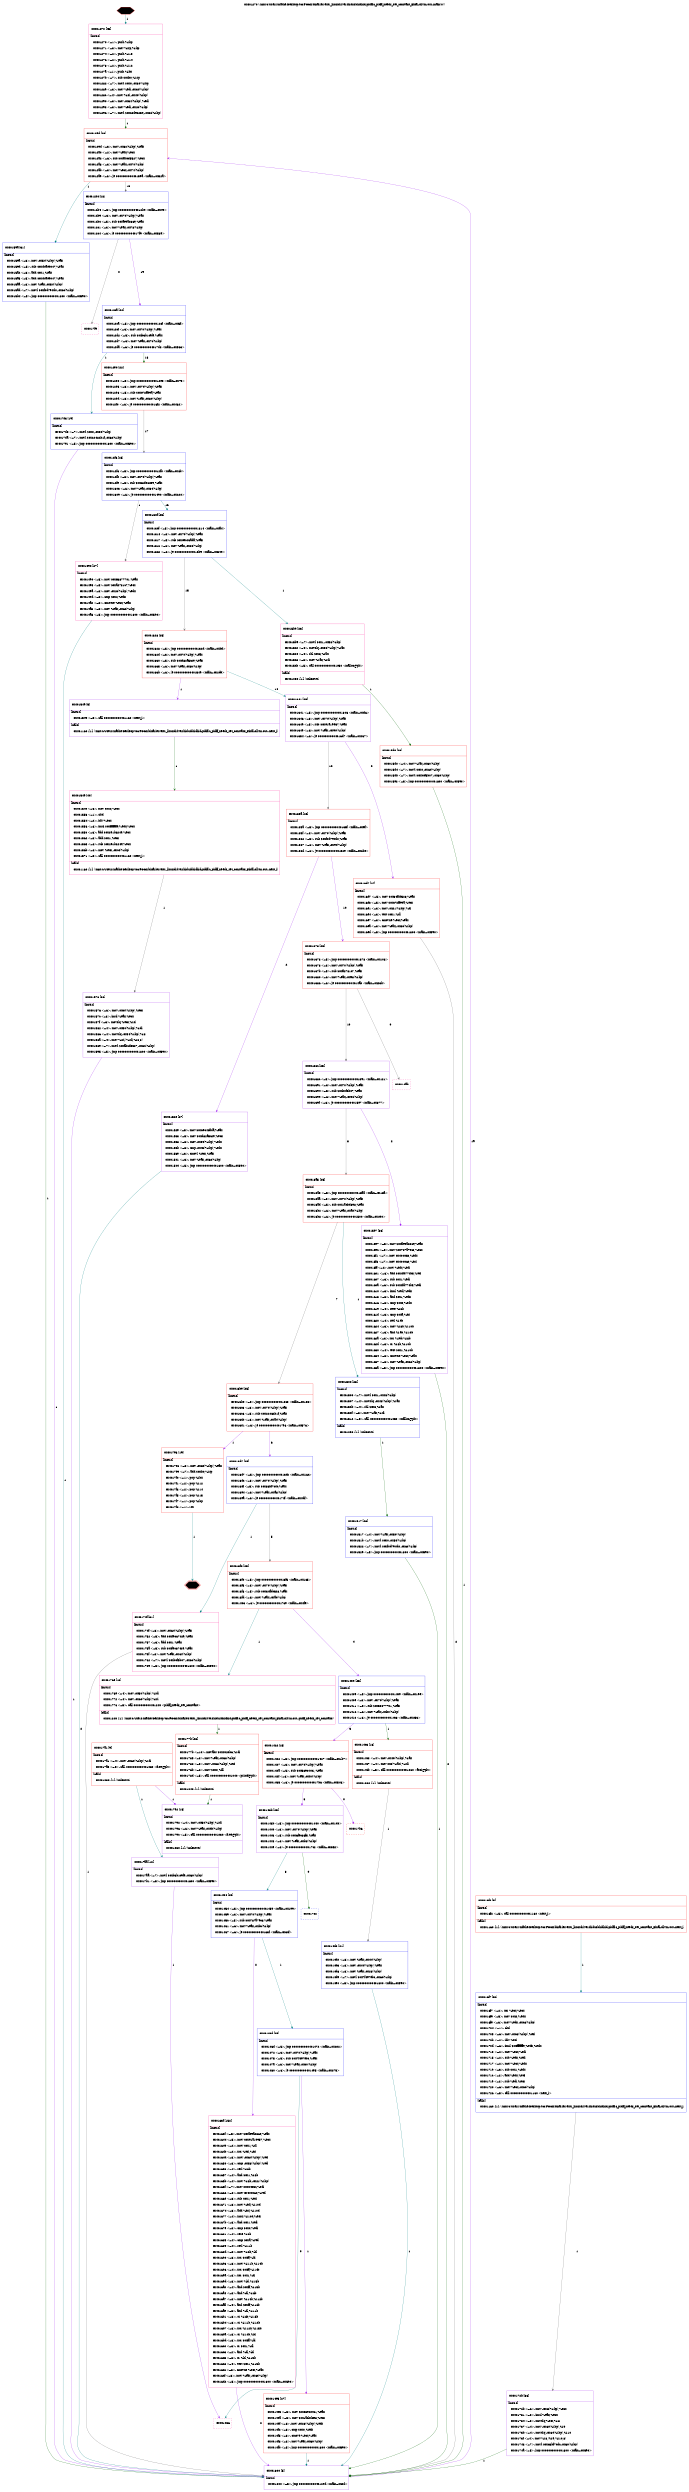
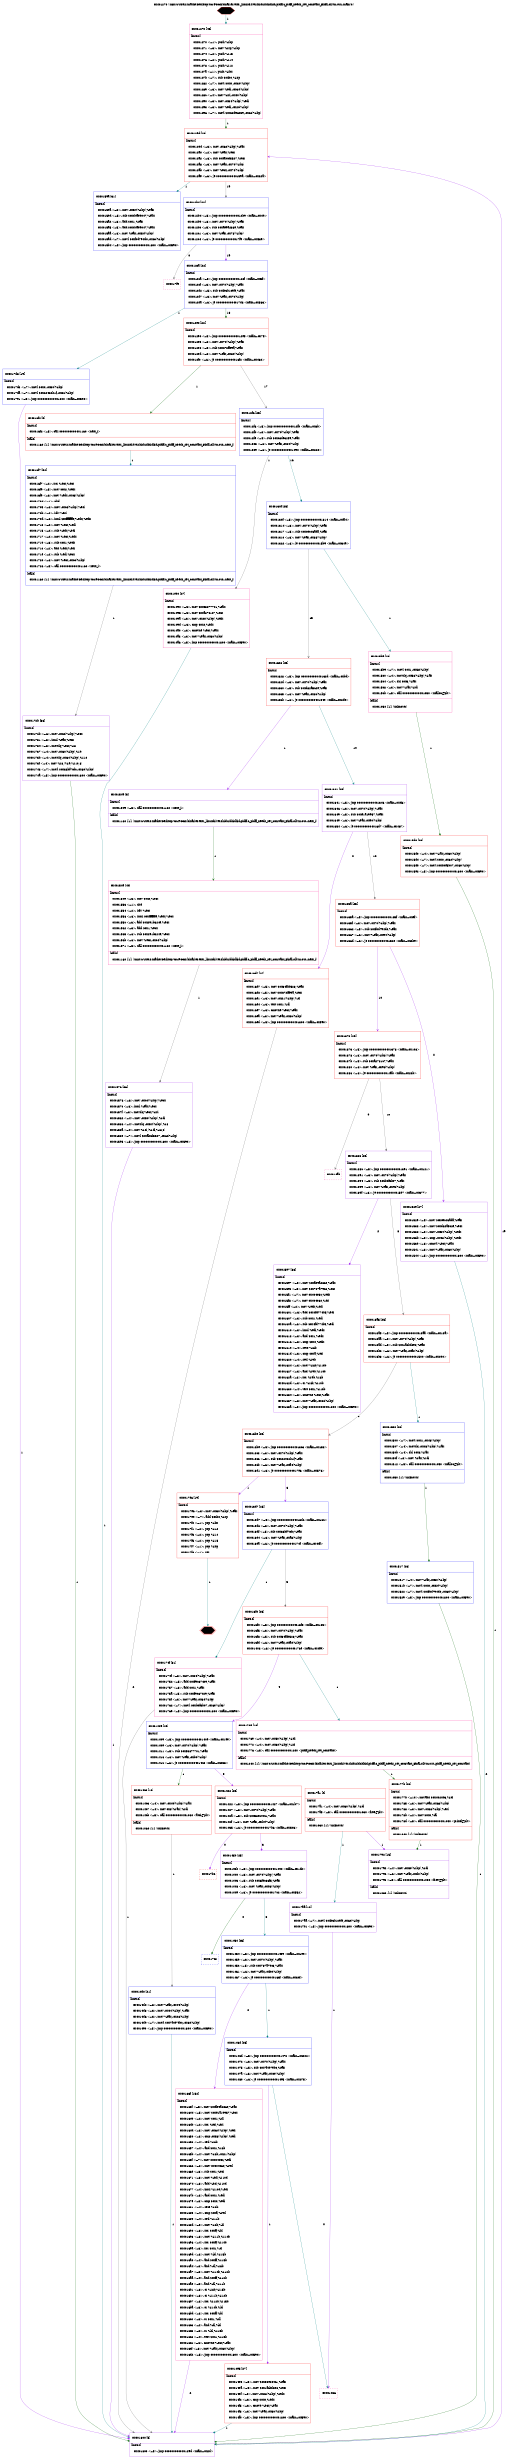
edge "0x4012e0 [22]" -> "0x4016f2 [5]": added, label "1"
edge "0x40159a [31]" -> "0x401800 [5]": removed, label "1"
edge "0x4015e7 [88]" -> "0x401800 [5]": removed, label "2"
